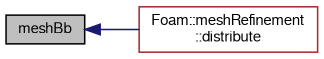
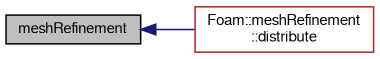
node "meshBb": label "meshBb" -> "meshRefinement"
